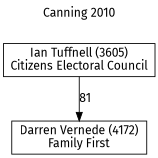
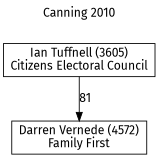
node "Darren Vernede (4172) Family First": label "Darren Vernede (4172) Family First" -> "Darren Vernede (4572) Family First"
